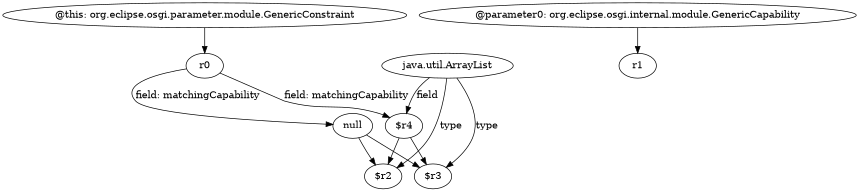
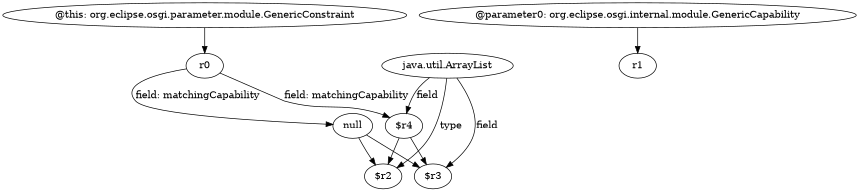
edge "java.util.ArrayList" -> "$r3": label "type" -> "field"
